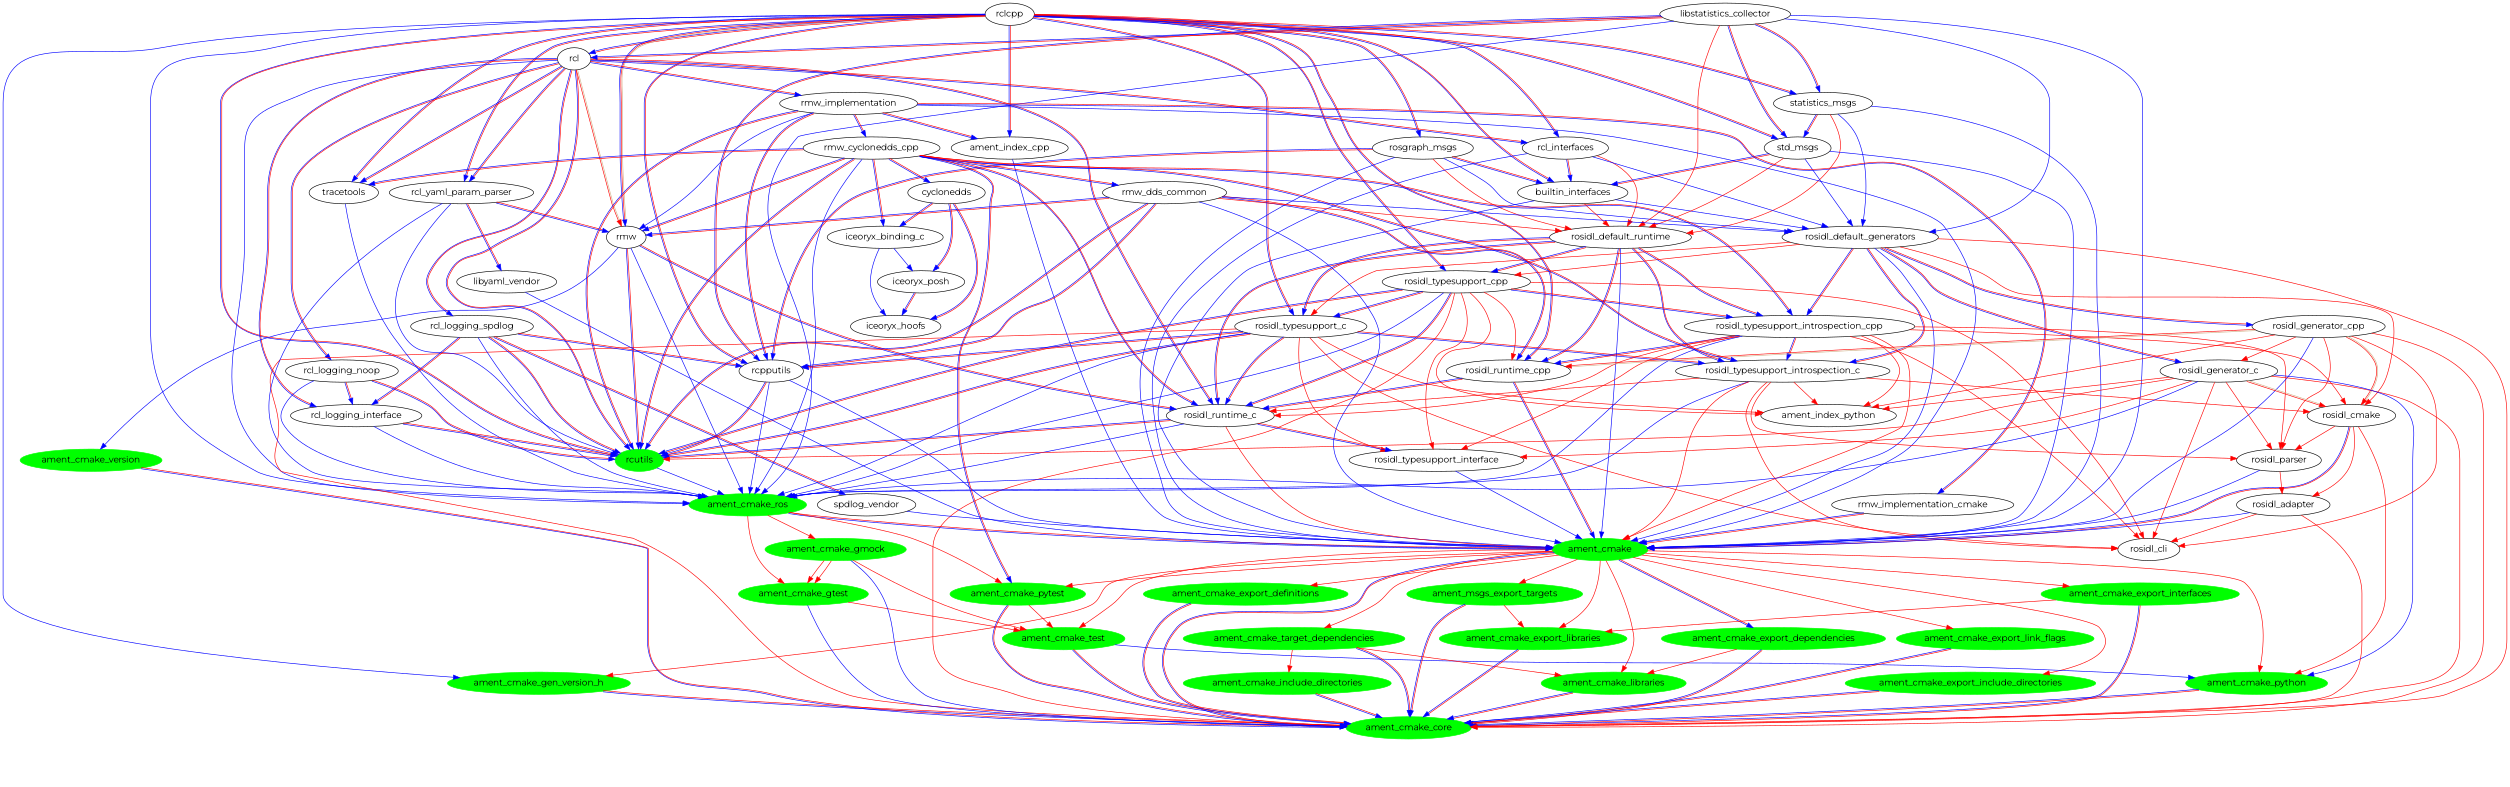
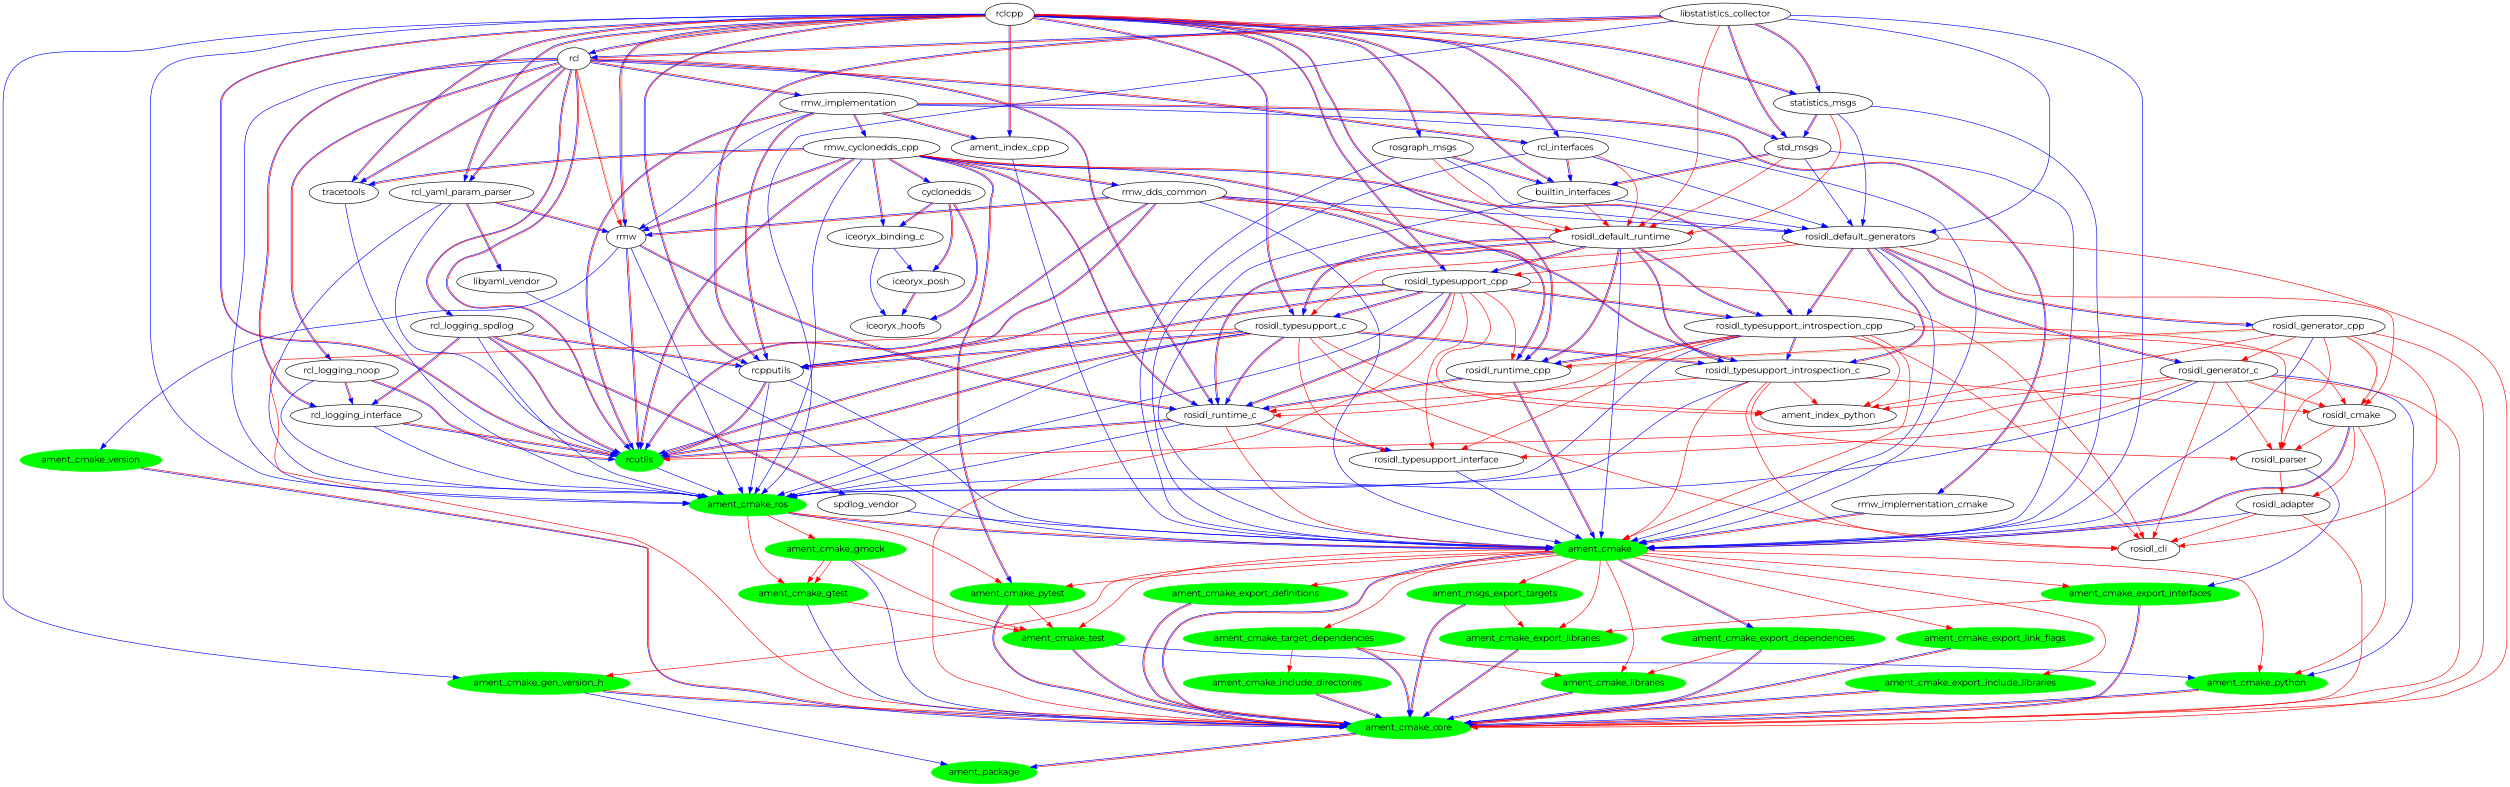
edge "rosgraph_msgs" -> "rcpputils": now "rosidl_typesupport_cpp" -> "rcpputils"
edge "rosidl_parser" -> "ament_cmake": now "rosidl_parser" -> "ament_cmake_export_interfaces"
node "ament_cmake_export_include_directories": label "ament_cmake_export_include_directories" -> "ament_cmake_export_include_libraries"
node "ament_package": added
